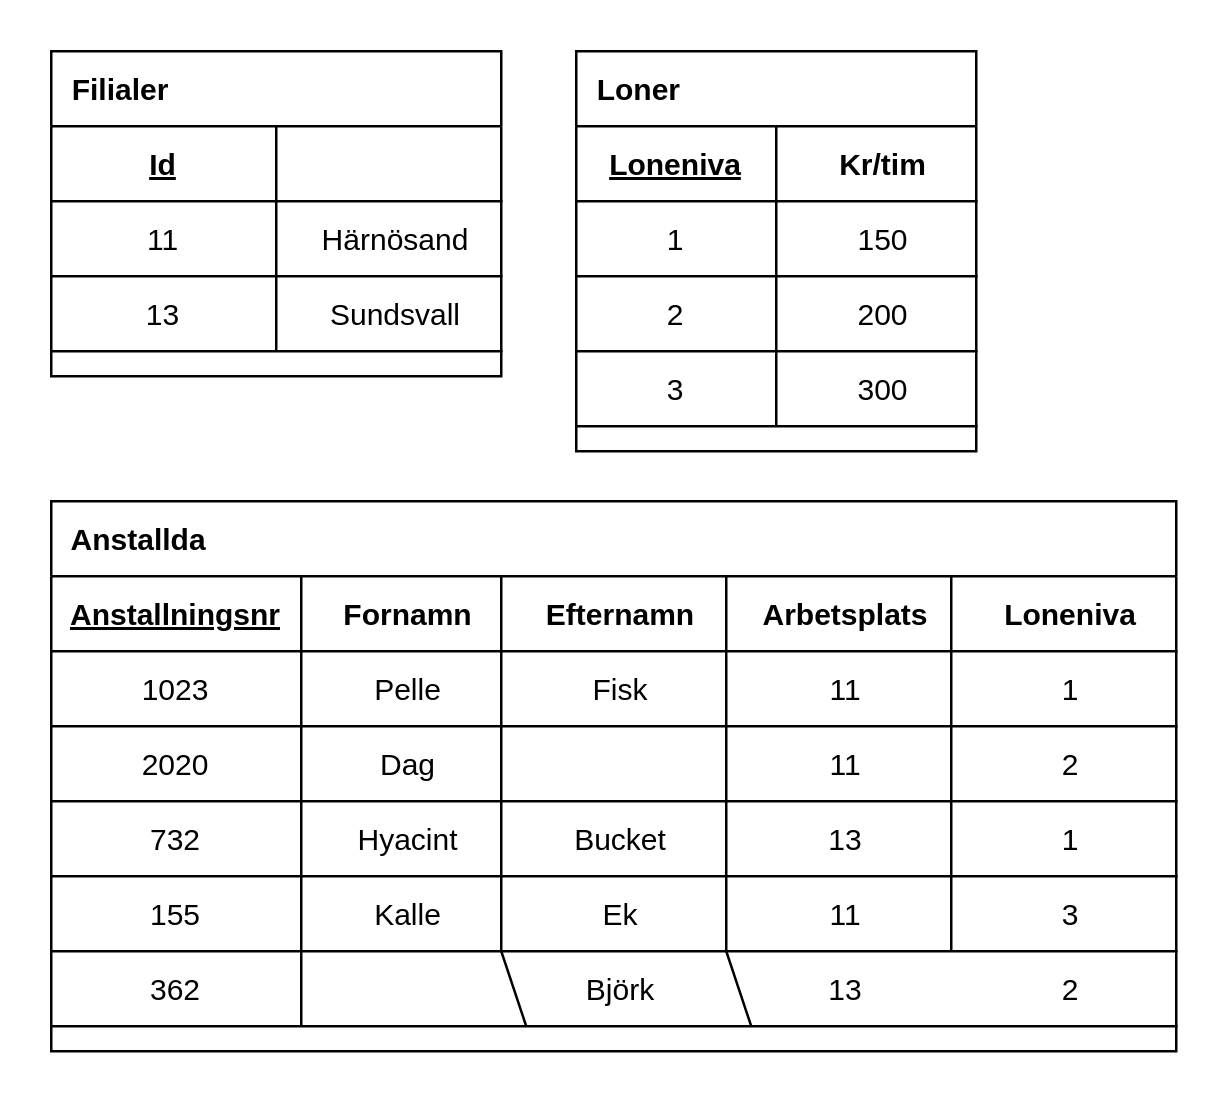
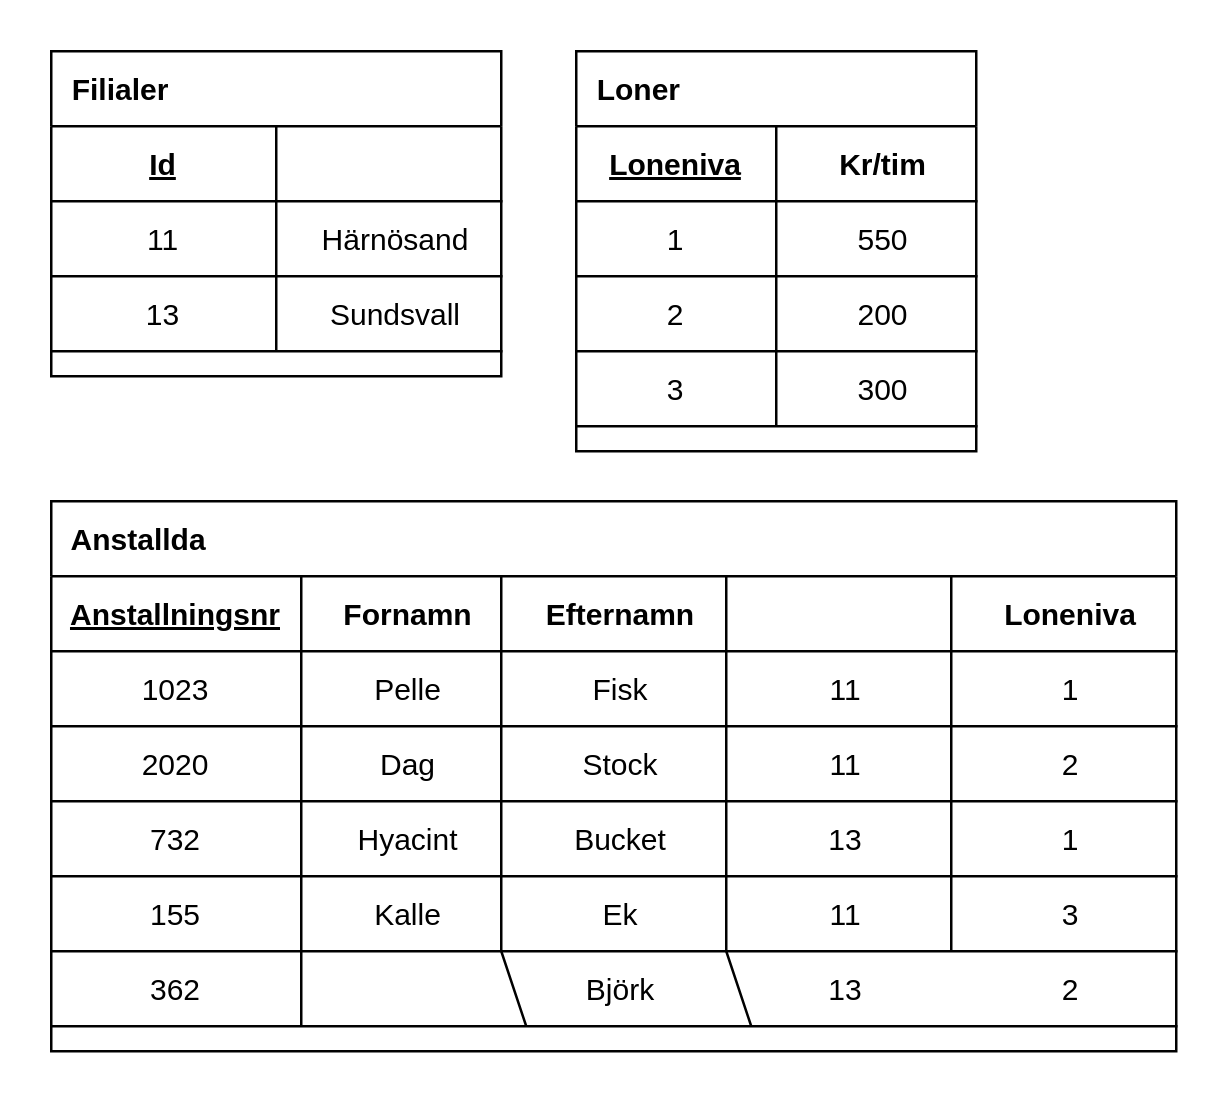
node "150": label "150" -> "550"
node "Arbetsplats": removed
node "Stock": added
